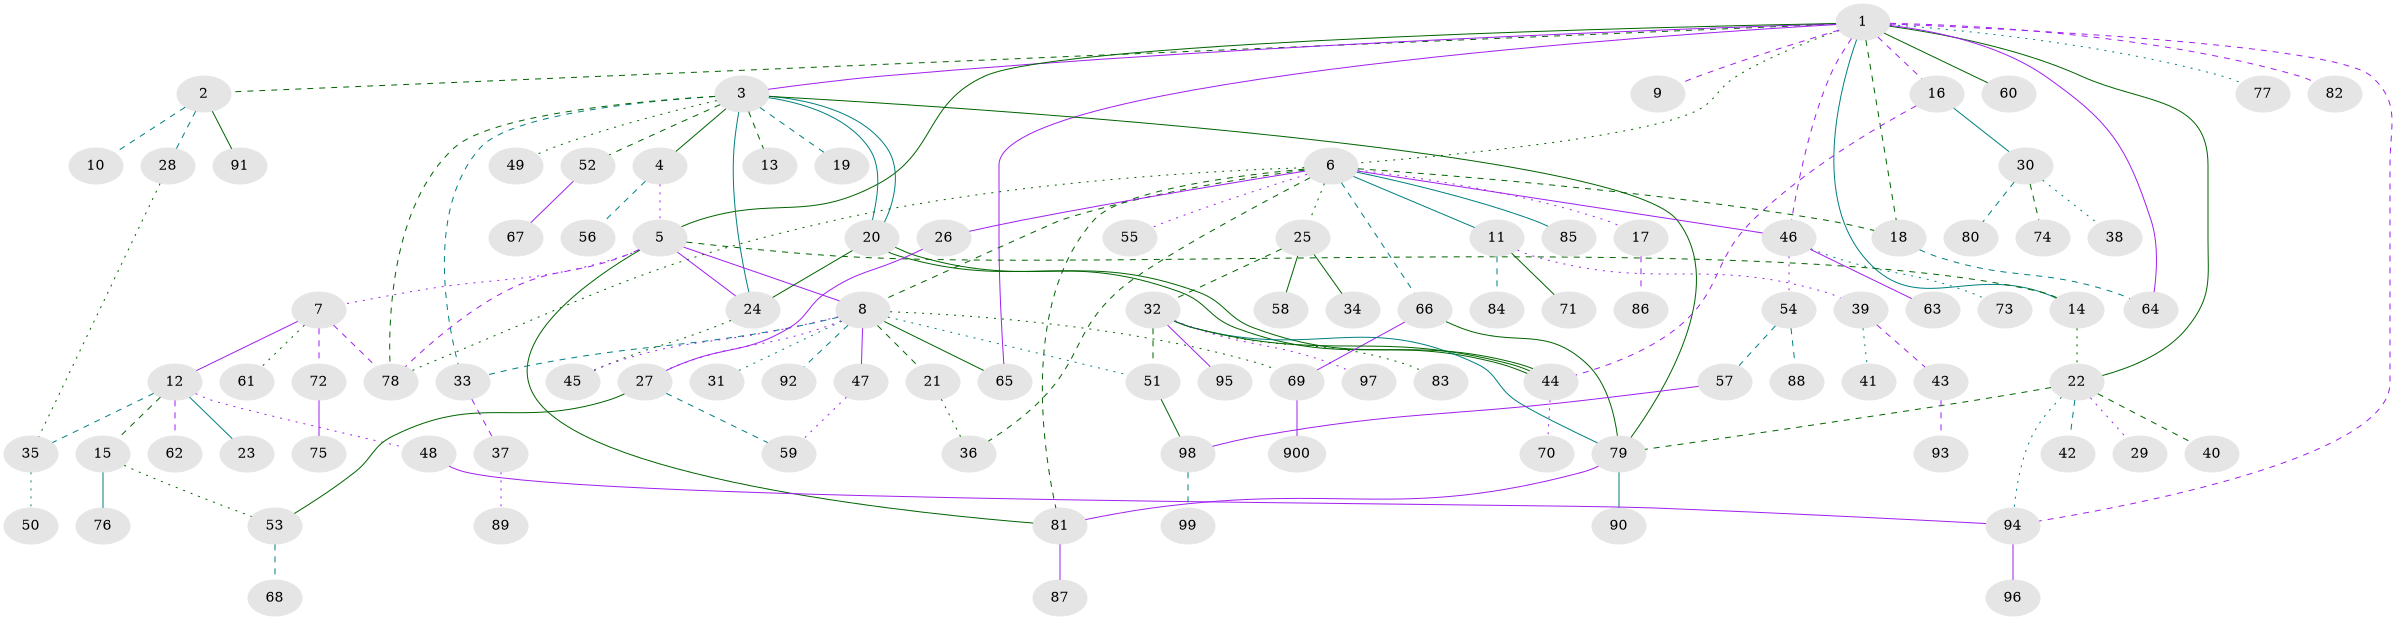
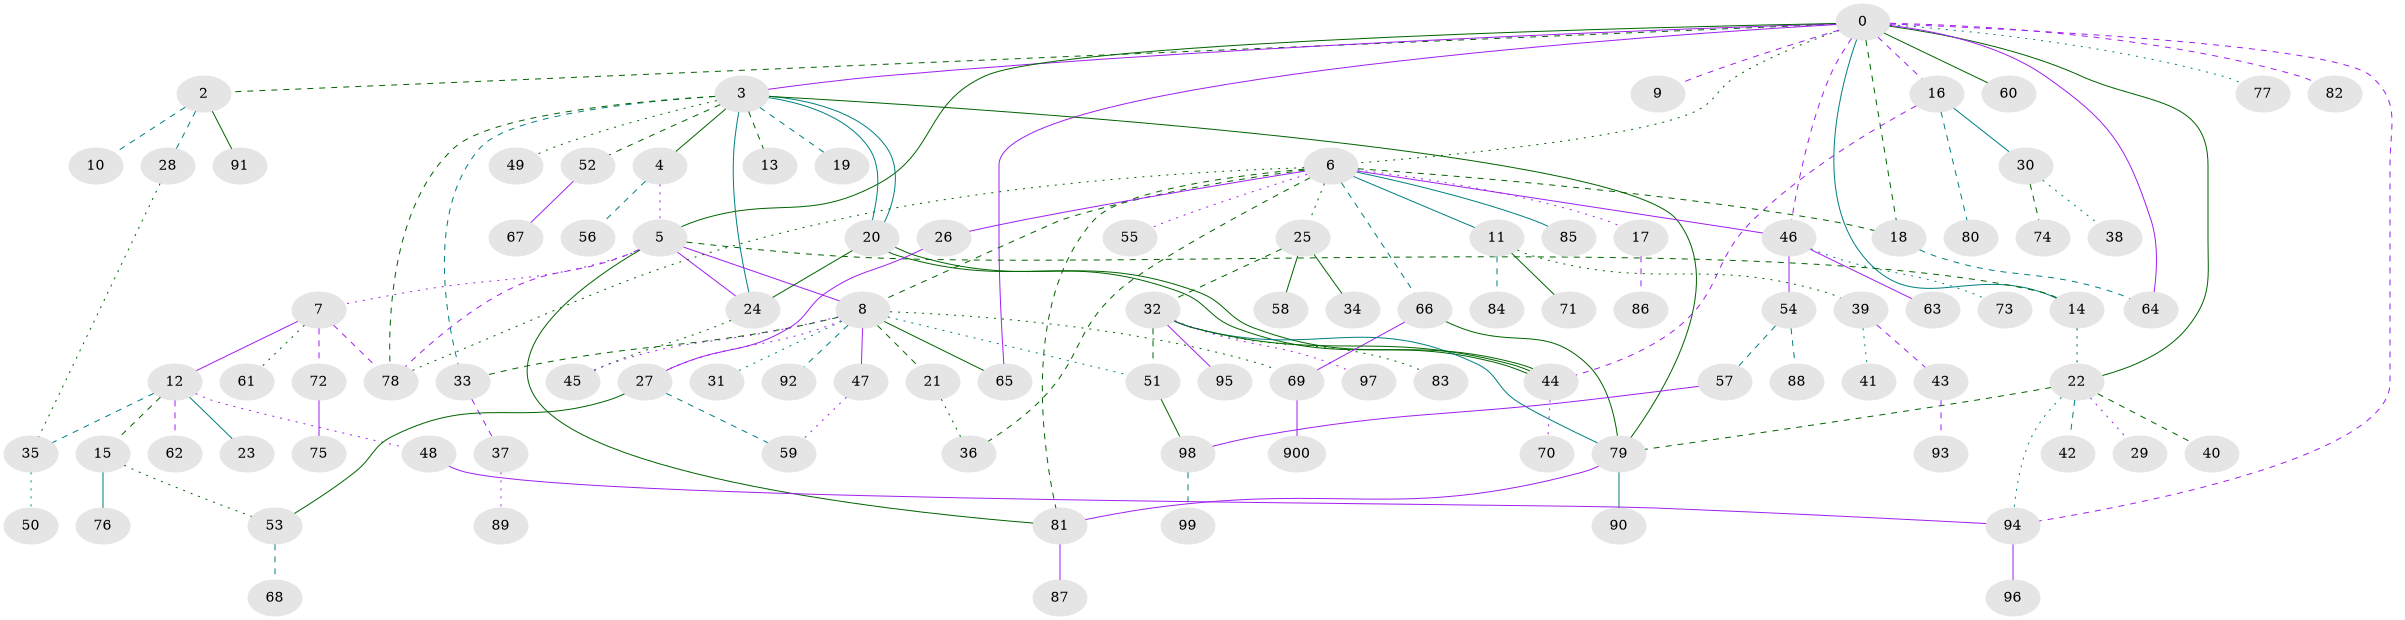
node "1": label "1" -> "0"
edge "30" -- "80": now "16" -- "80"
edge "11" -- "39": color purple -> darkgreen
edge "46" -- "54": style dotted -> solid
edge "8" -- "33": color teal -> darkgreen
